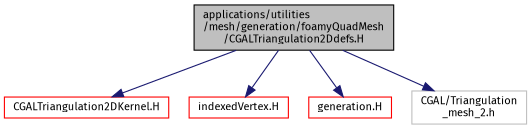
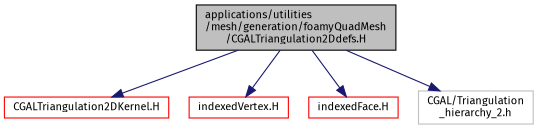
node "generation.H": label "generation.H" -> "indexedFace.H"
node "CGAL/Triangulation _mesh_2.h": label "CGAL/Triangulation _mesh_2.h" -> "CGAL/Triangulation _hierarchy_2.h"
